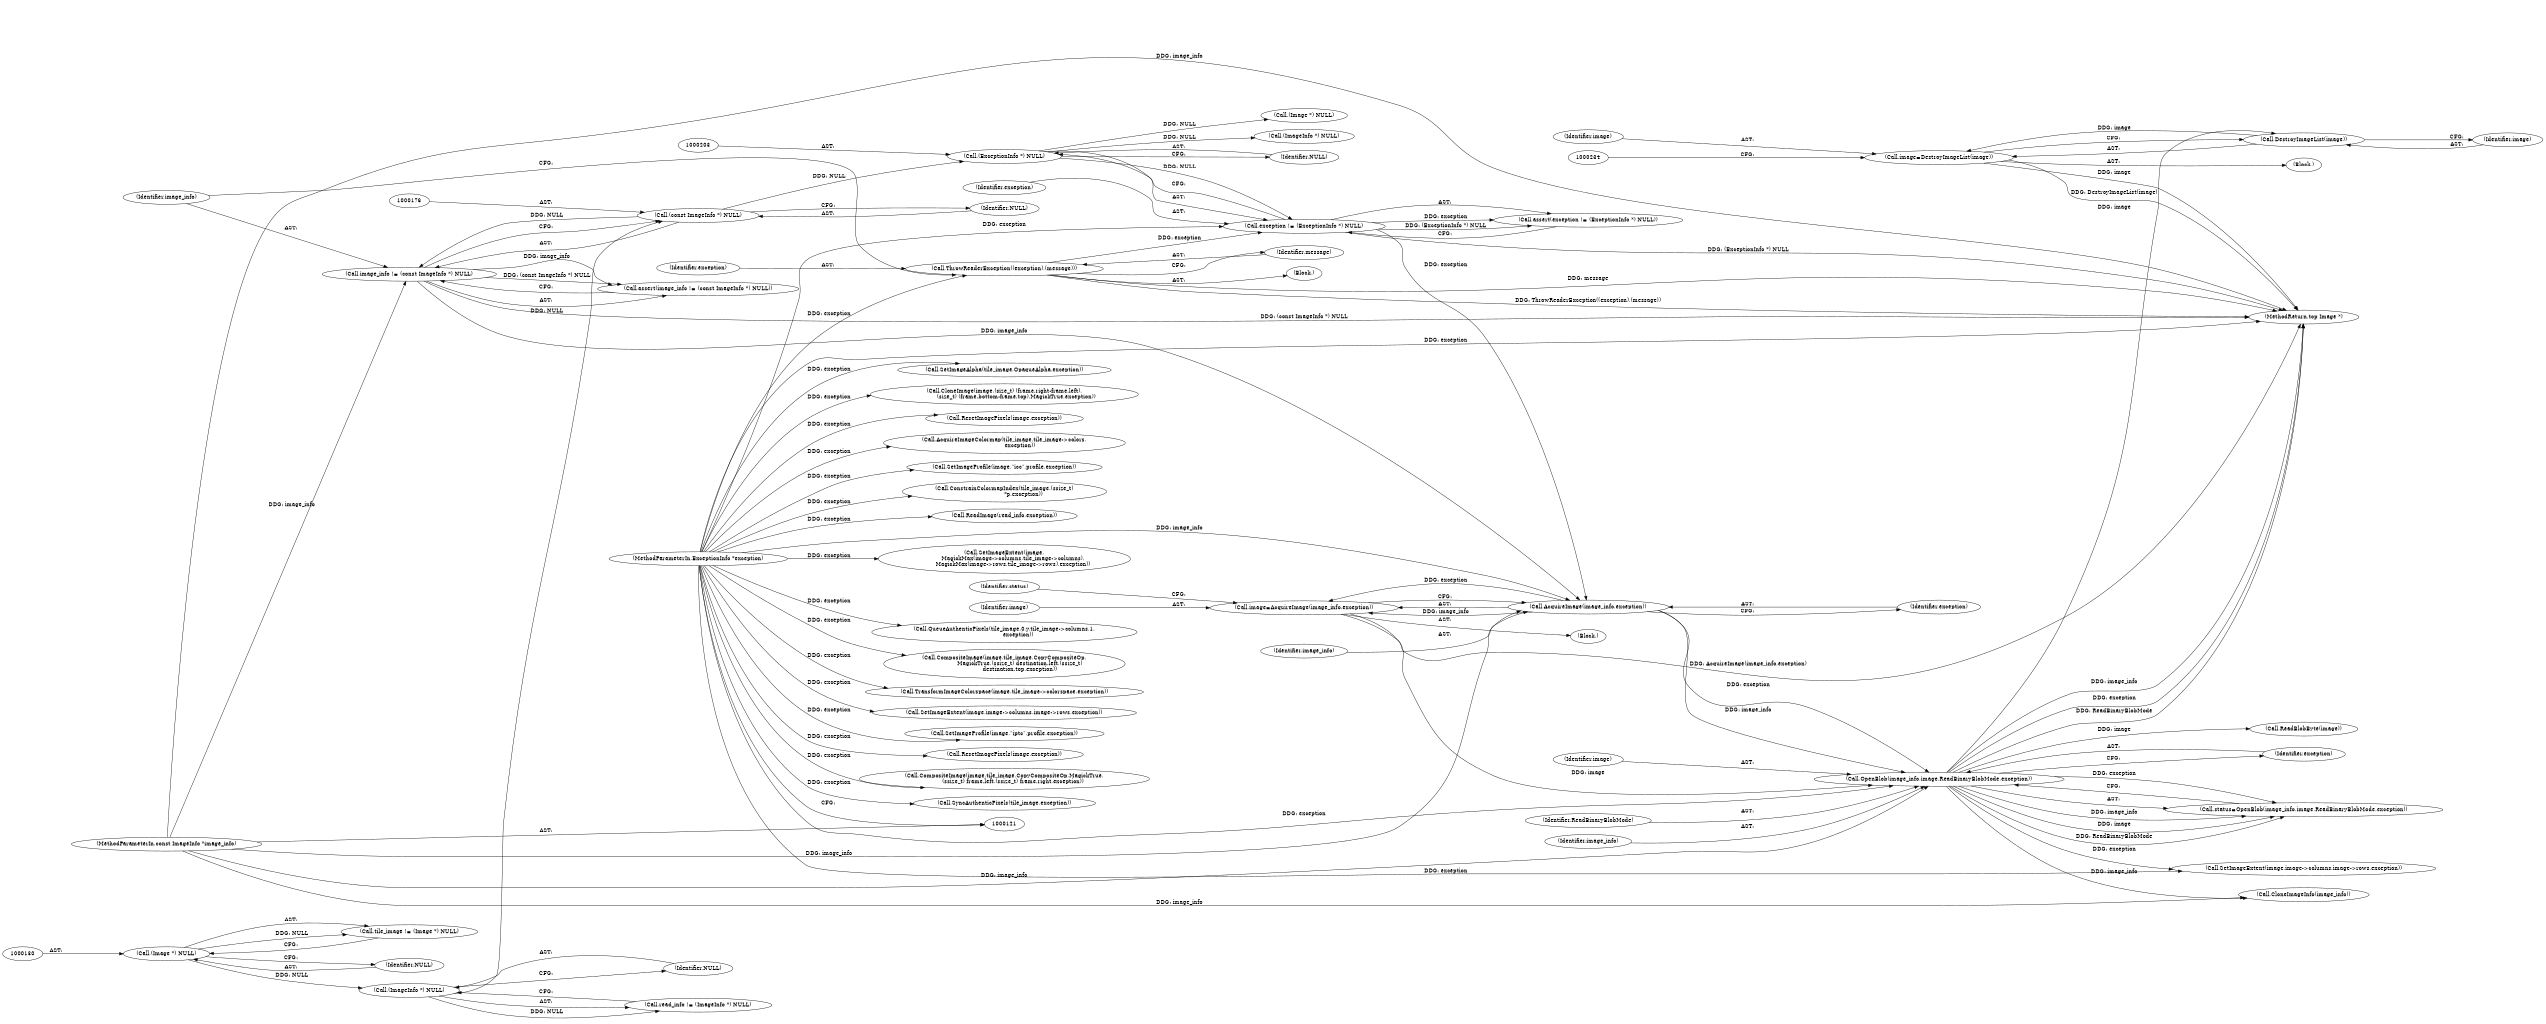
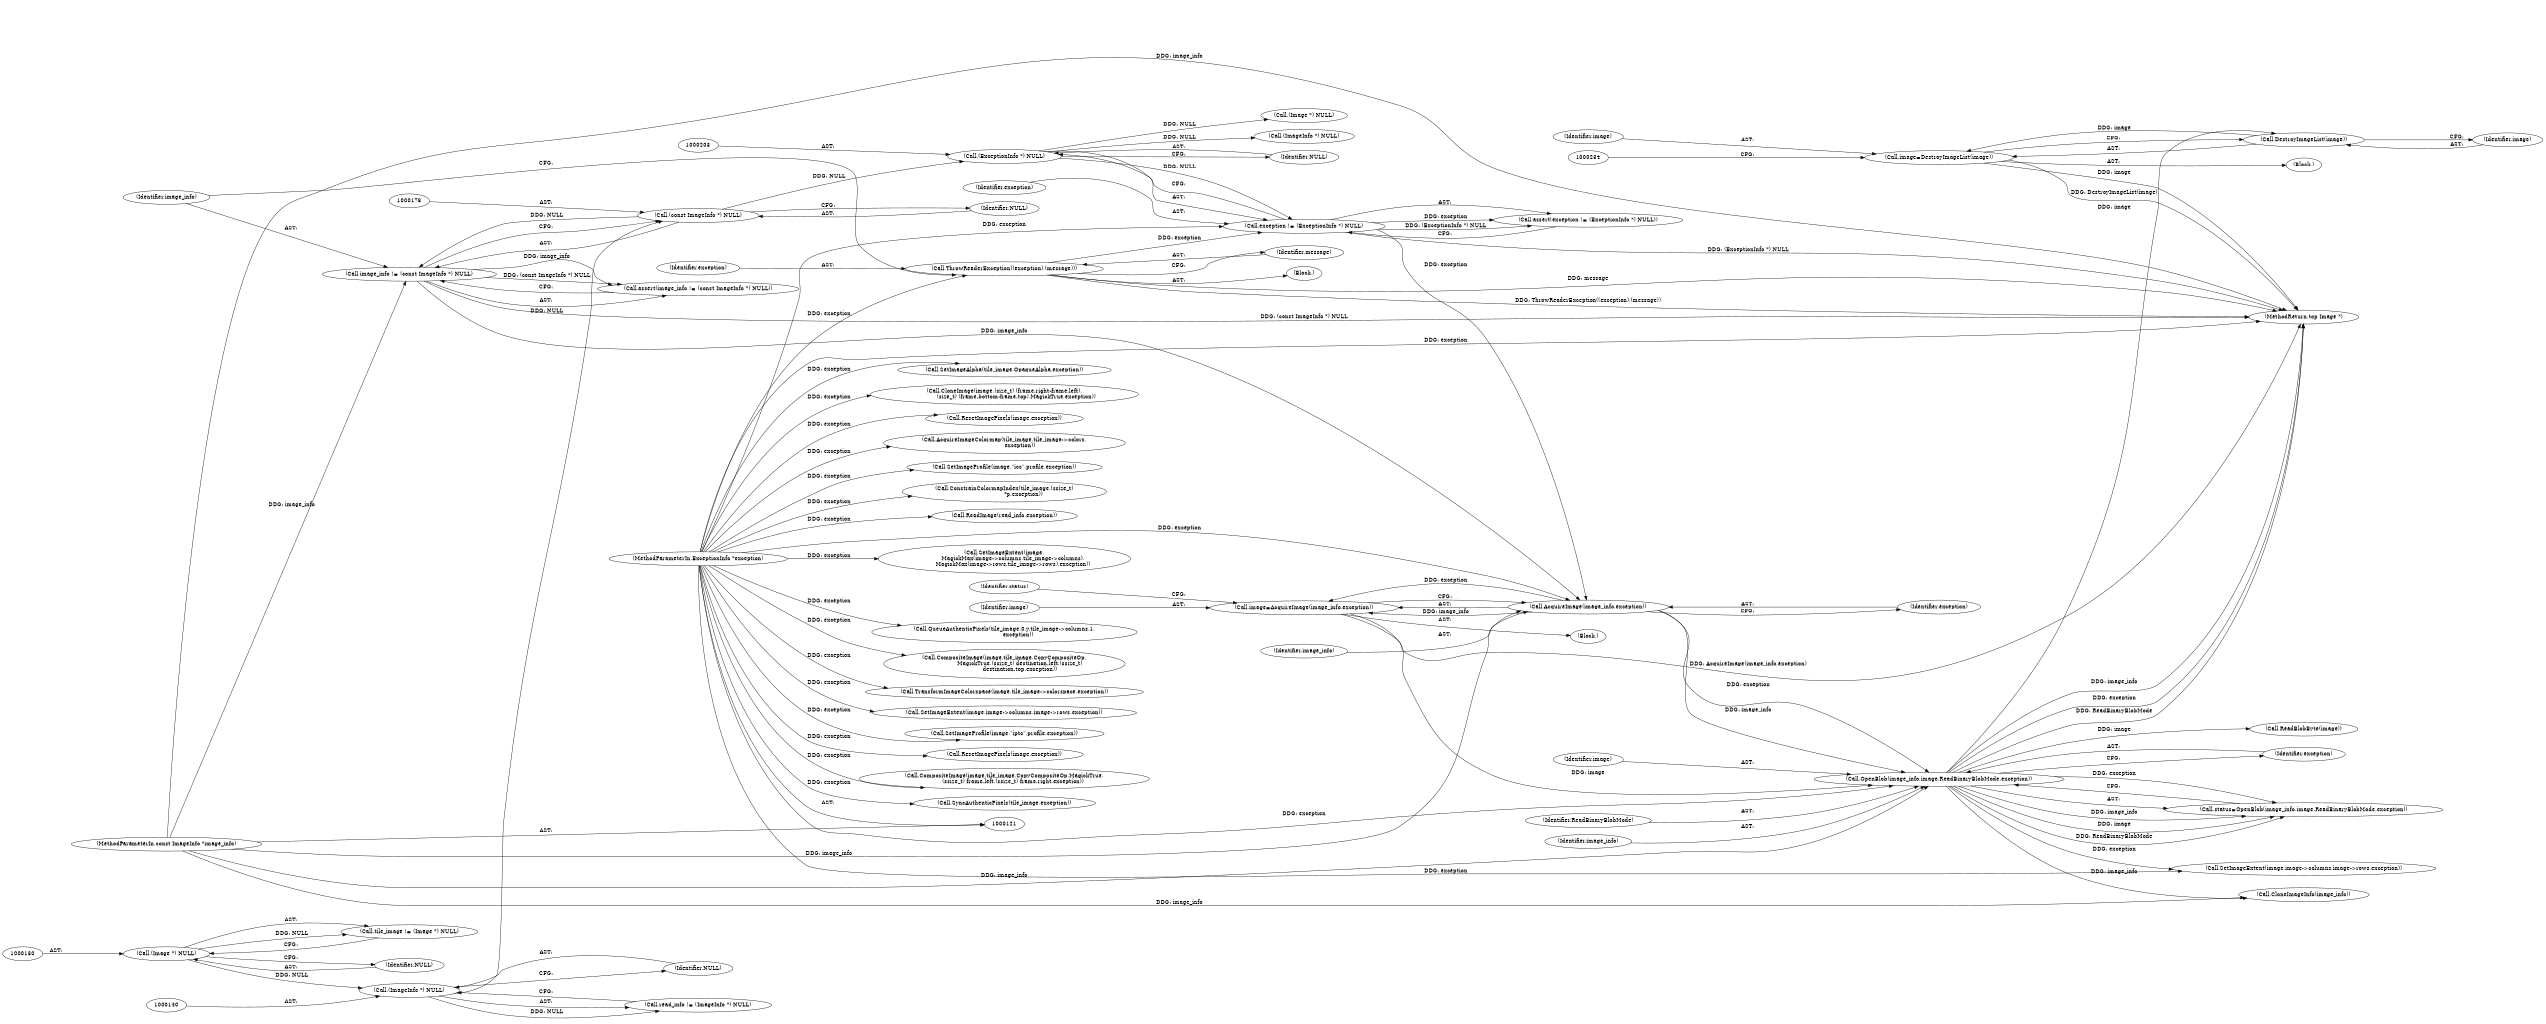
edge "(MethodParameterIn,ExceptionInfo *exception)" -> "(Call,AcquireImage(image_info,exception))": label "DDG: image_info" -> "DDG: exception"
edge "(MethodParameterIn,ExceptionInfo *exception)" -> "1000121": label "CFG: " -> "AST: "
node "1000140": added
